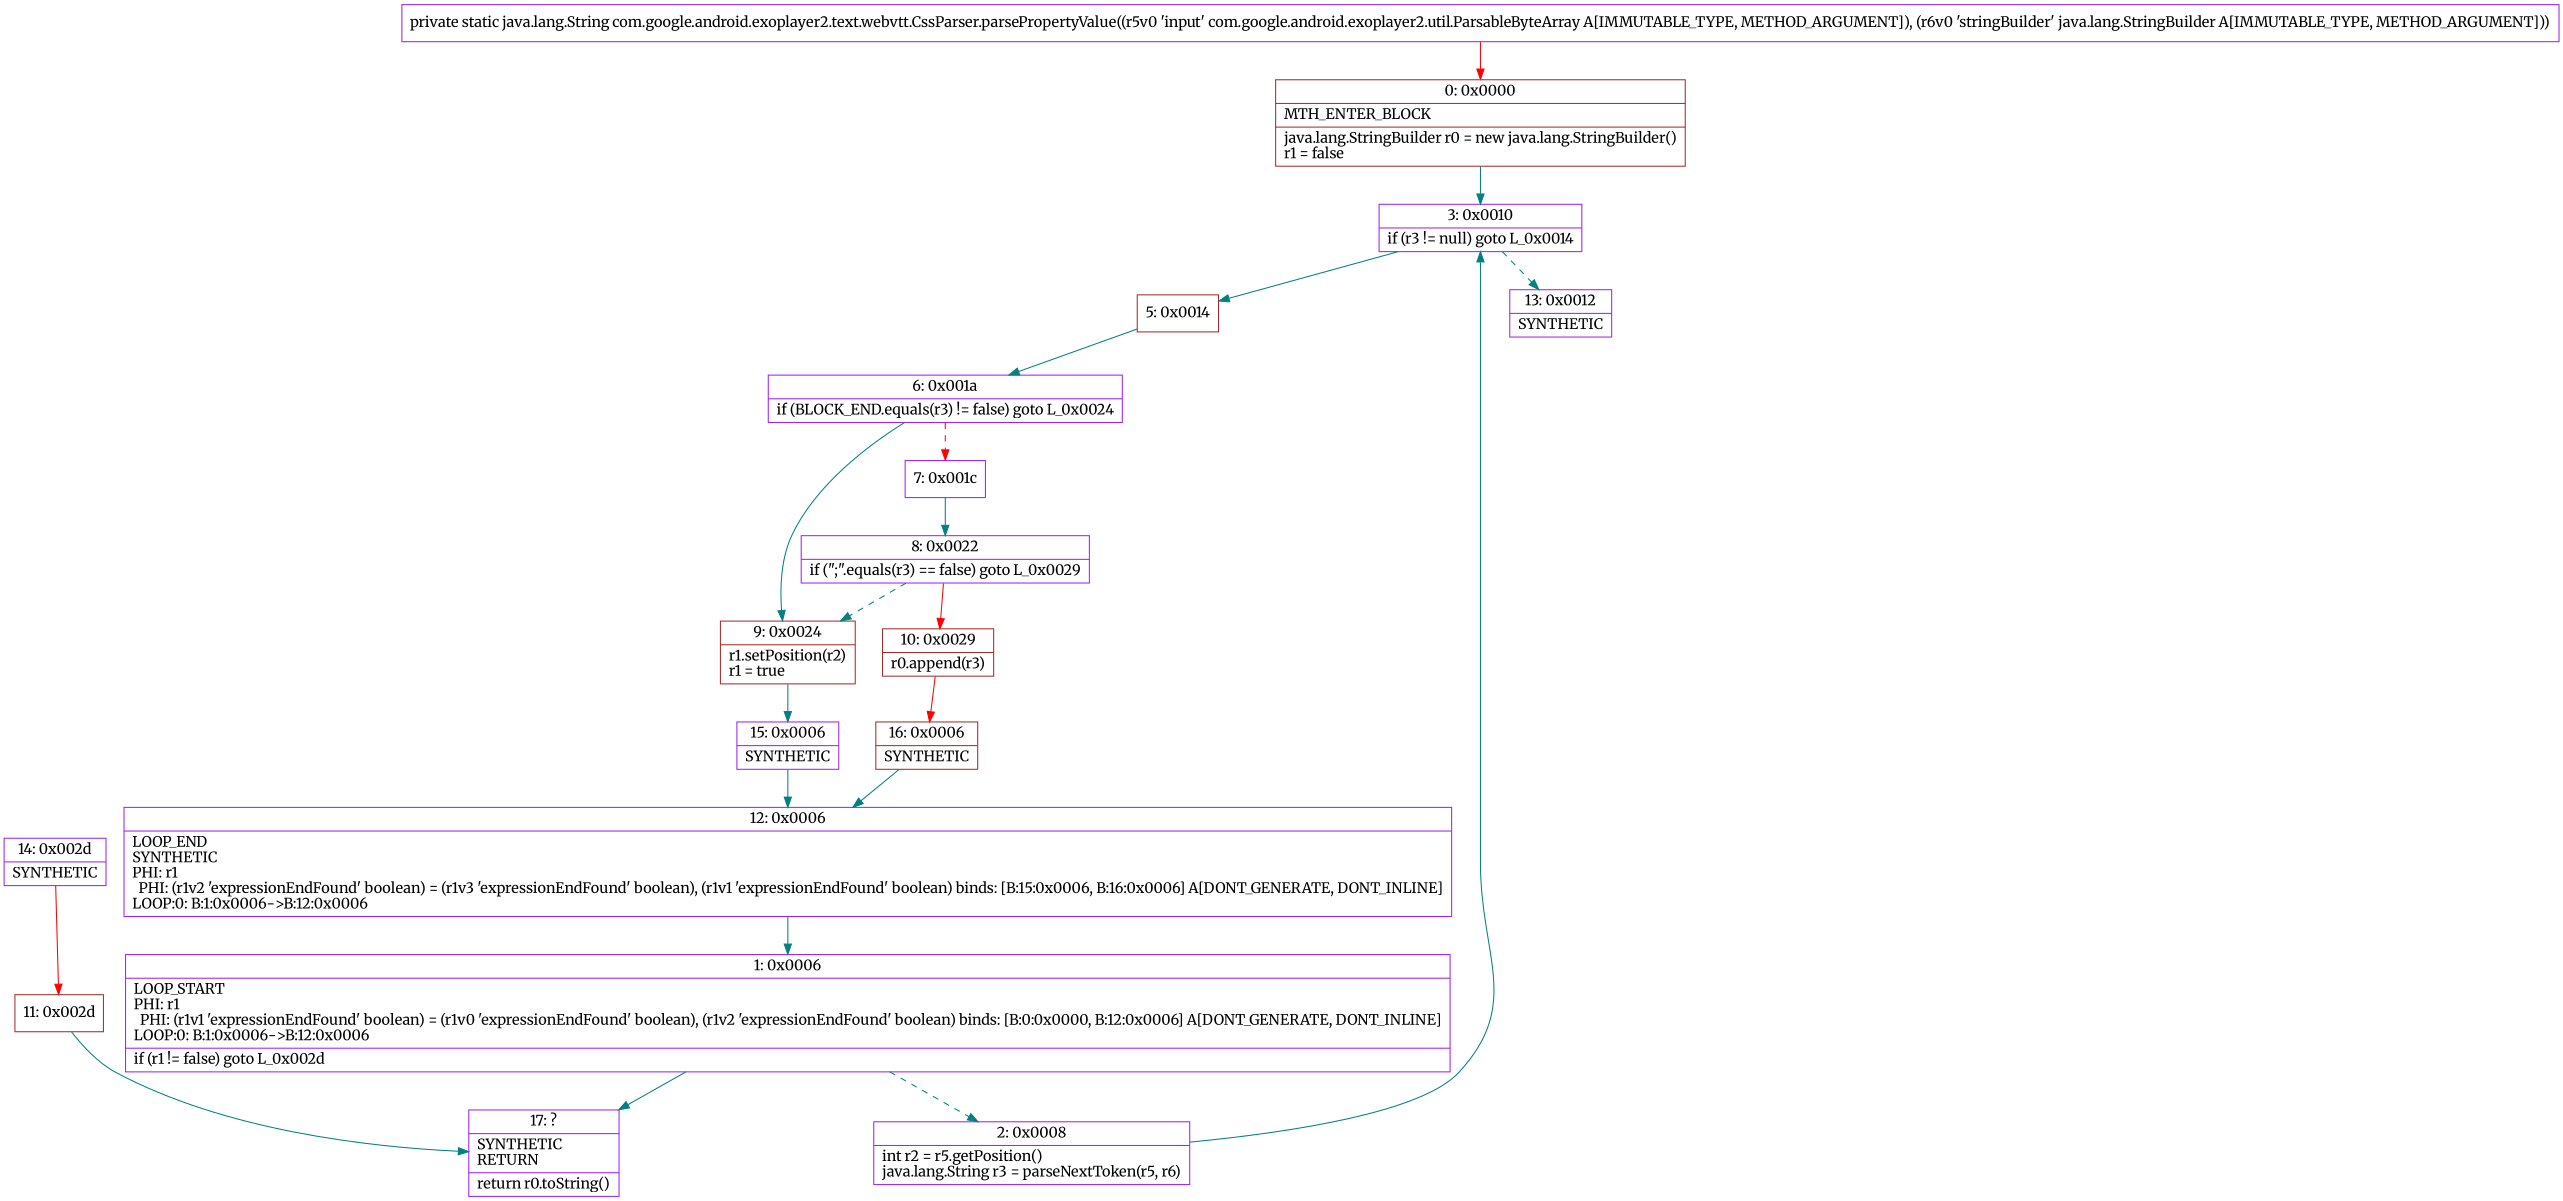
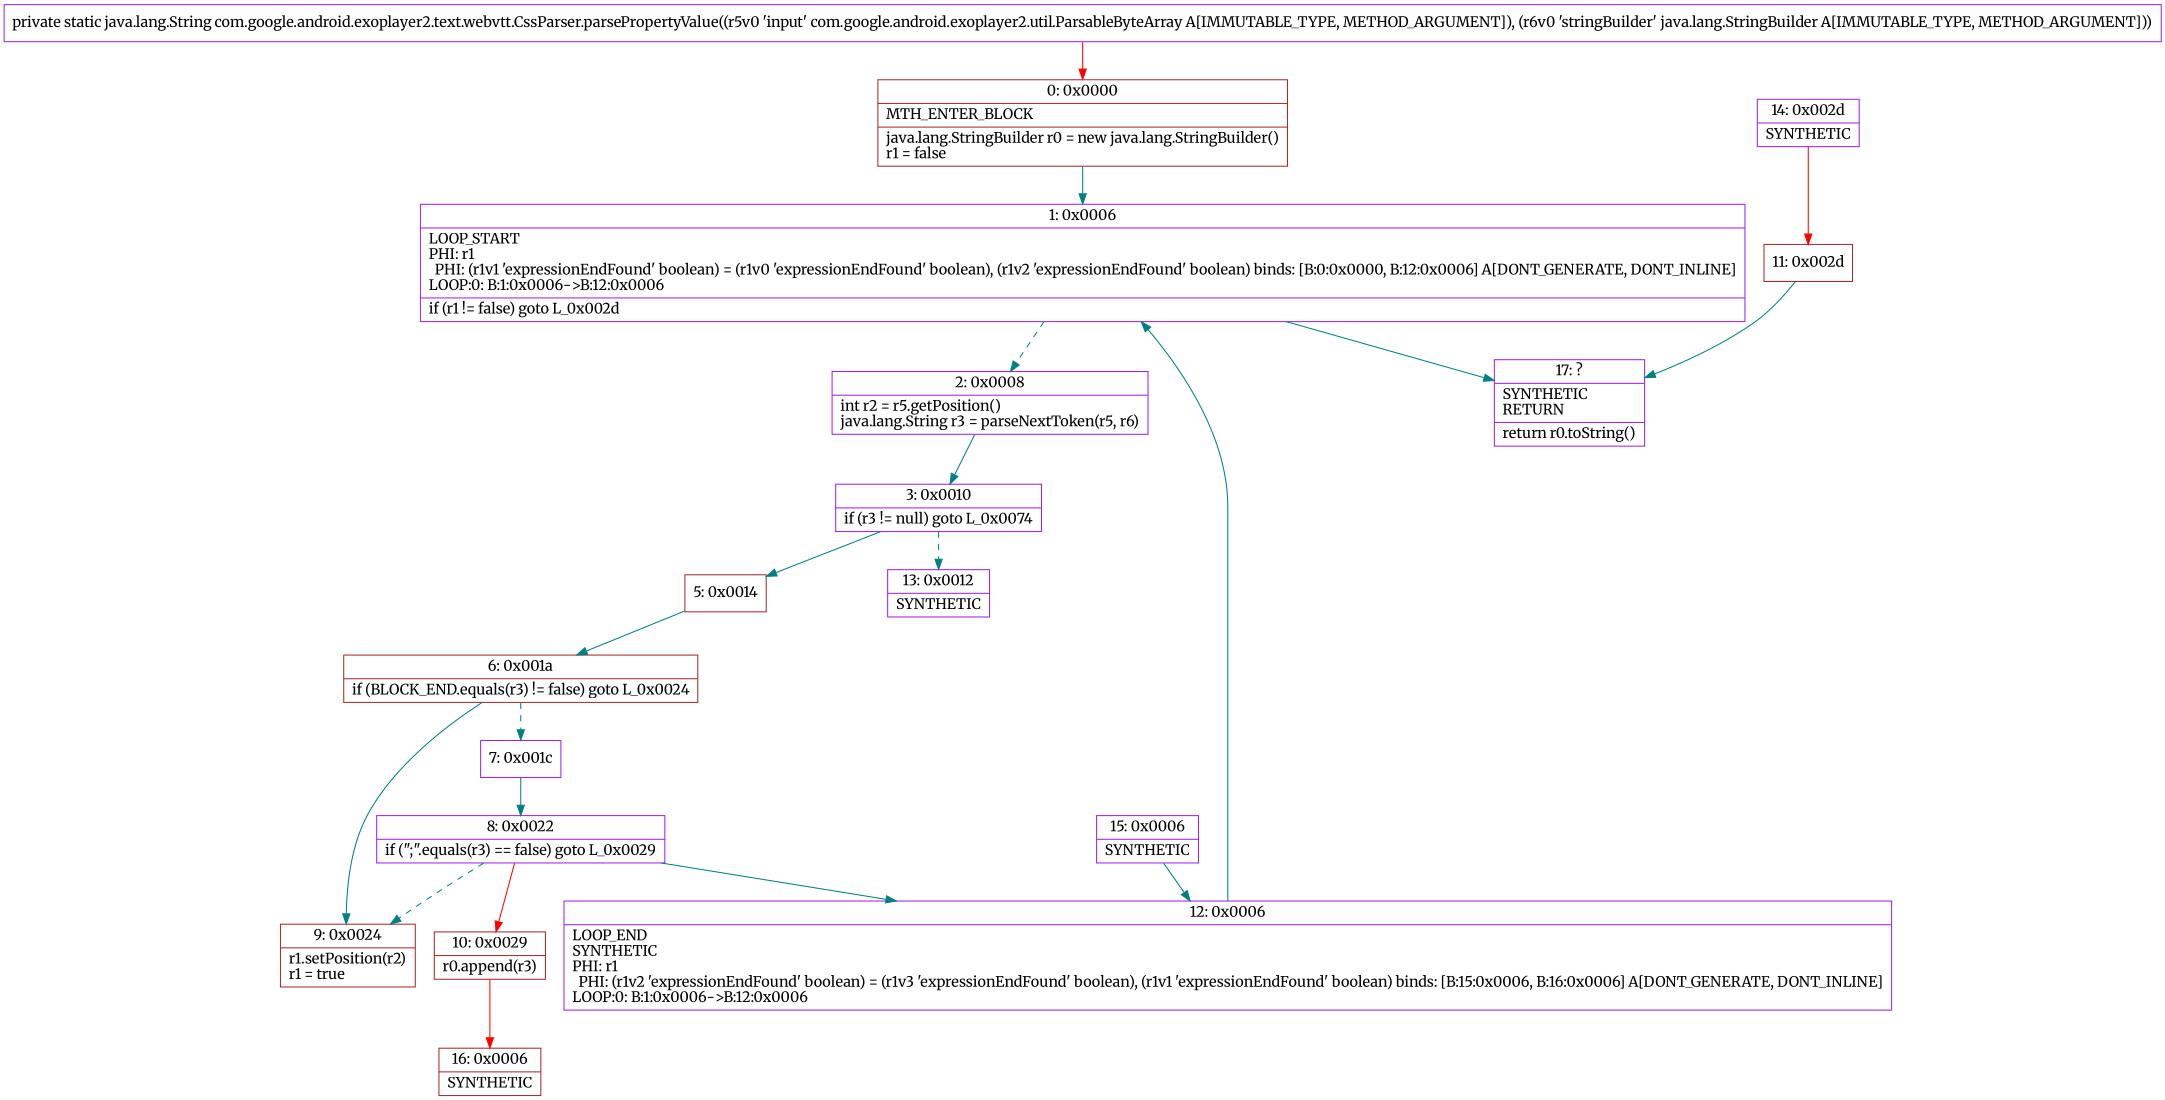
edge "0: 0x0000" -> "3: 0x0010": now "0: 0x0000" -> "1: 0x0006"
node "3: 0x0010": text "if (r3 != null) goto L_0x0014" -> "if (r3 != null) goto L_0x0074"
node "6: 0x001a": color purple -> brown
edge "6: 0x001a" -> "7: 0x001c": color red -> teal
edge "9: 0x0024" -> "15: 0x0006": removed
edge "16: 0x0006" -> "12: 0x0006": now "8: 0x0022" -> "12: 0x0006"
